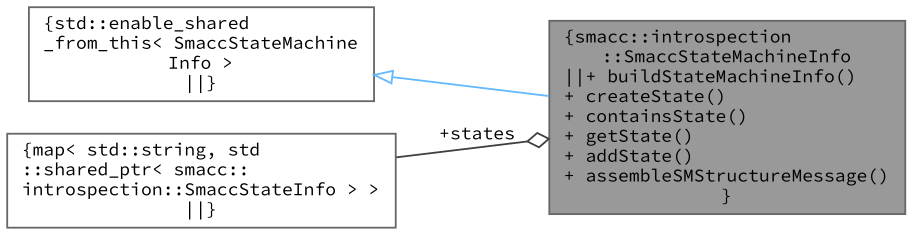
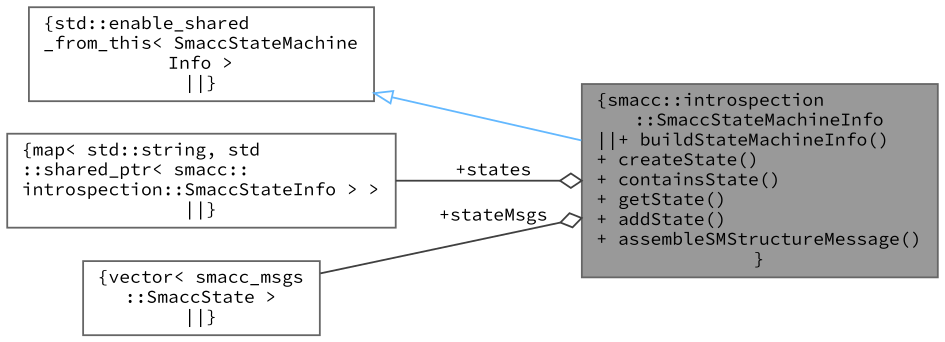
node "{vector< smacc_msgs ::SmaccState > ||}": added
